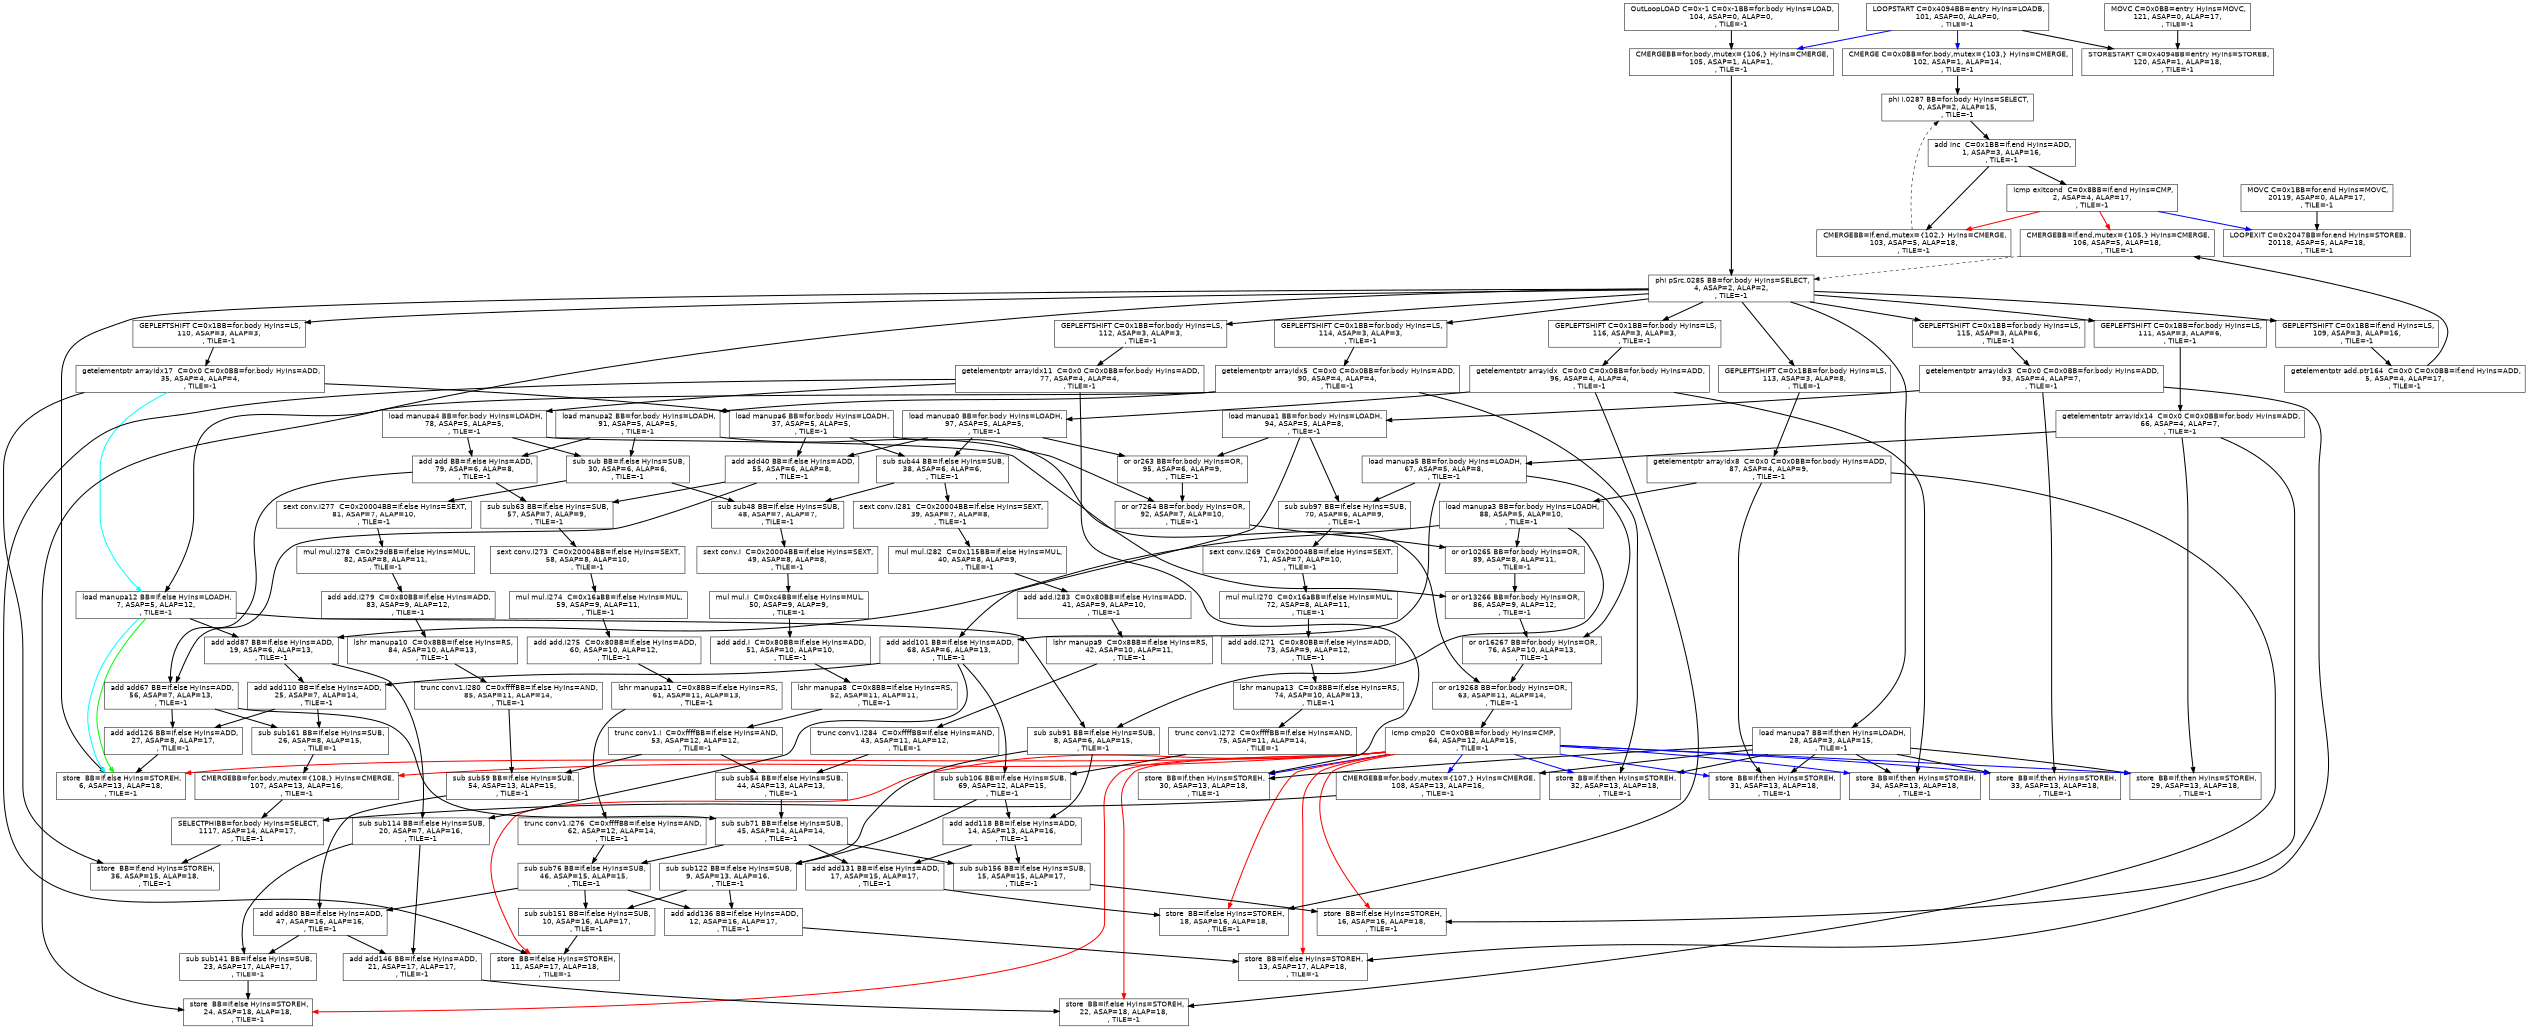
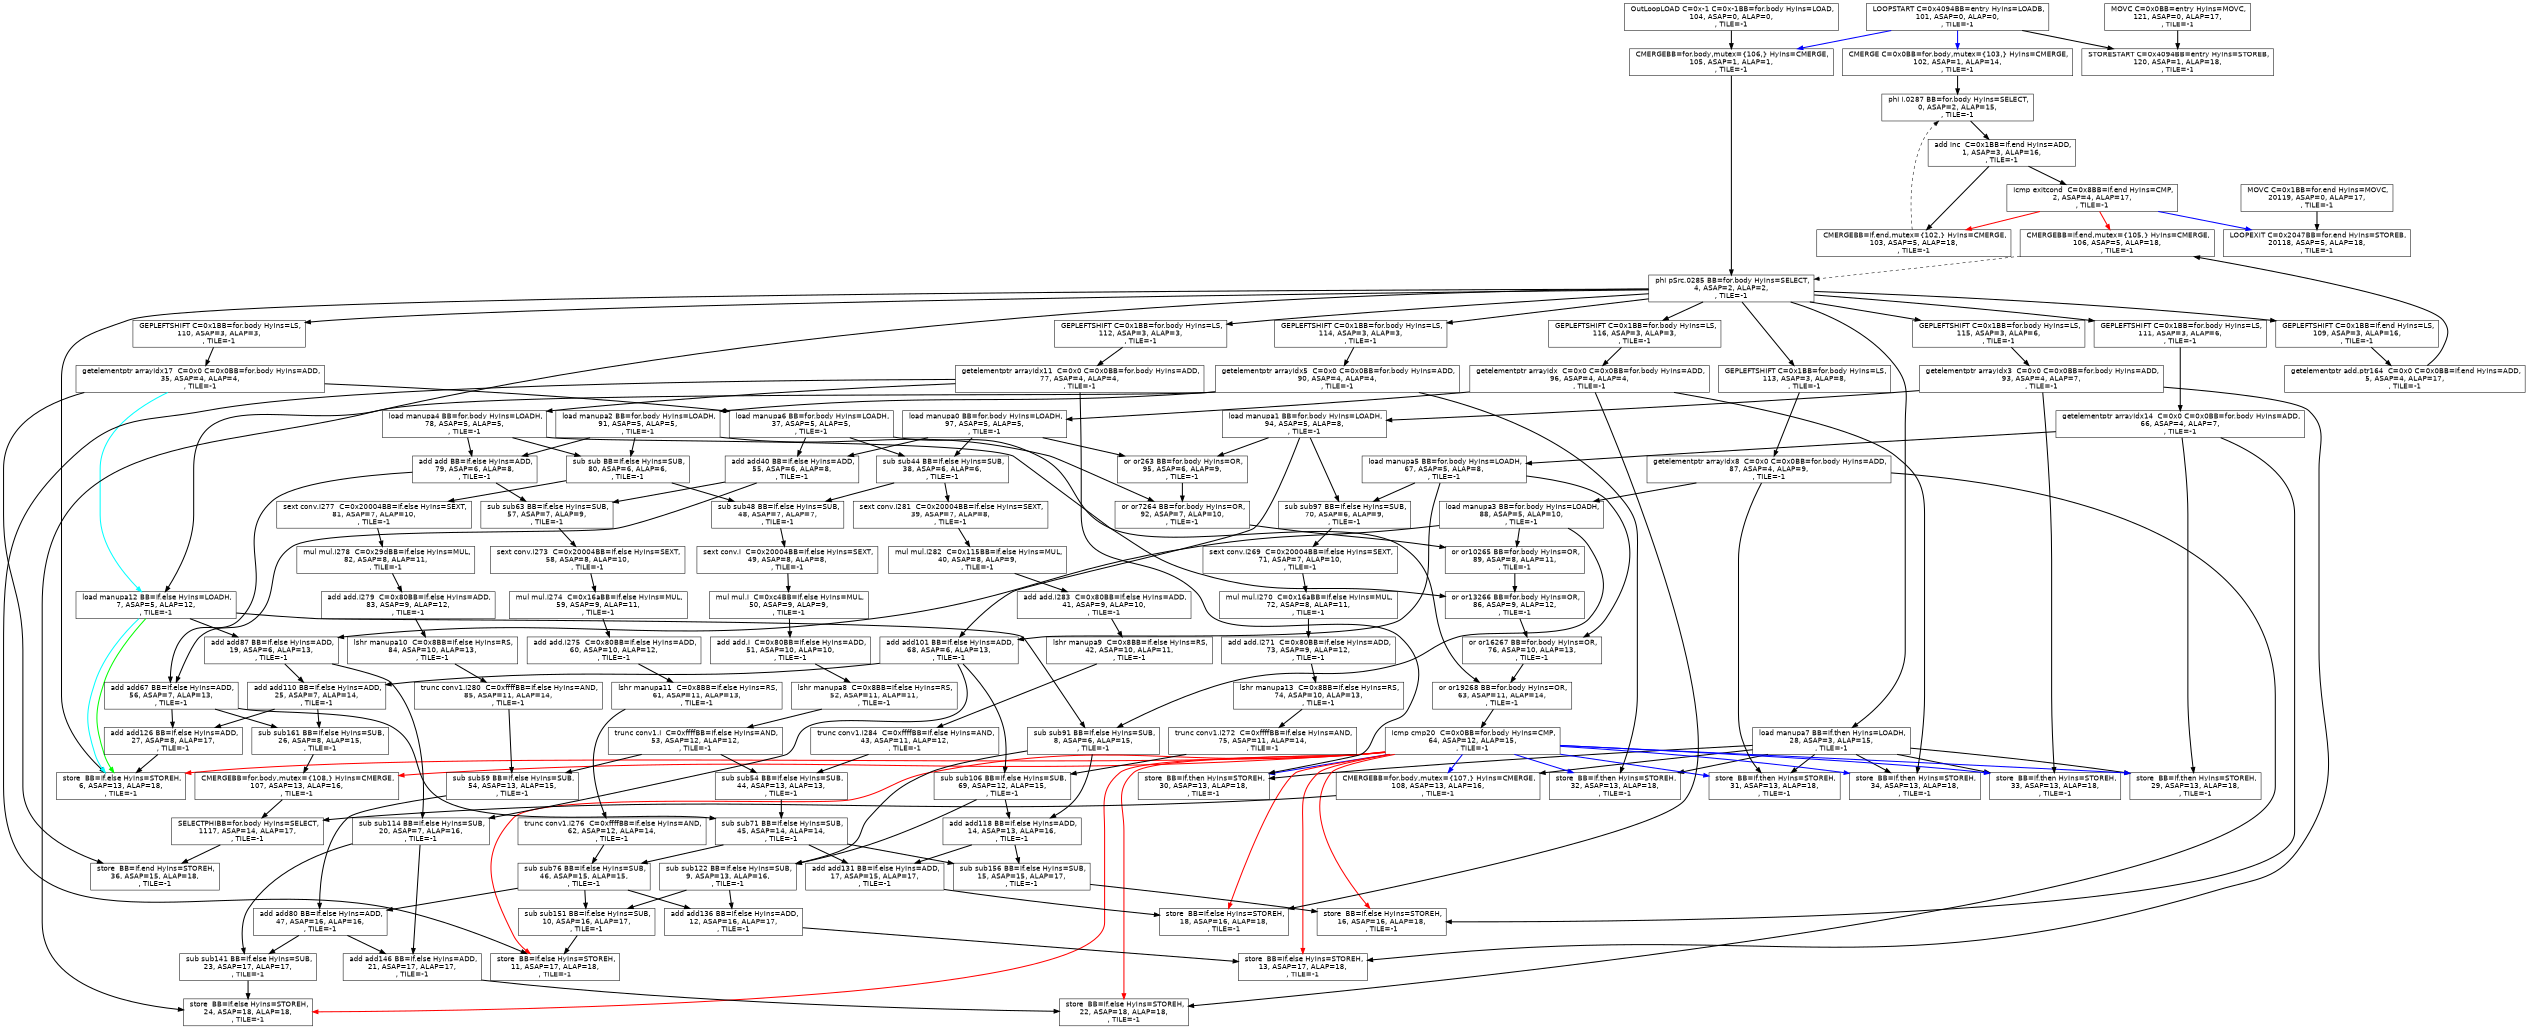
node "sub sub BB=if.else HyIns=SUB, 30, ASAP=6, ALAP=6, , TILE=-1": label "sub sub BB=if.else HyIns=SUB, 30, ASAP=6, ALAP=6, , TILE=-1" -> "sub sub BB=if.else HyIns=SUB, 80, ASAP=6, ALAP=6, , TILE=-1"
